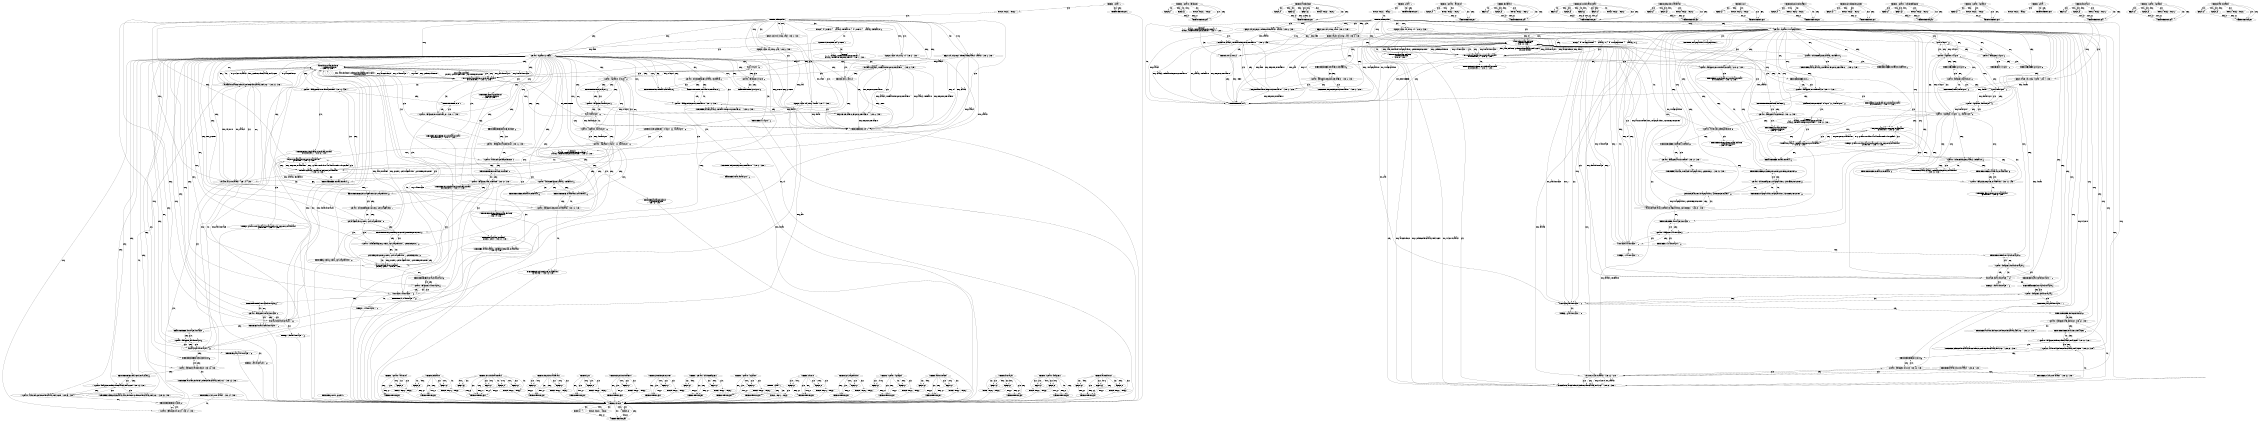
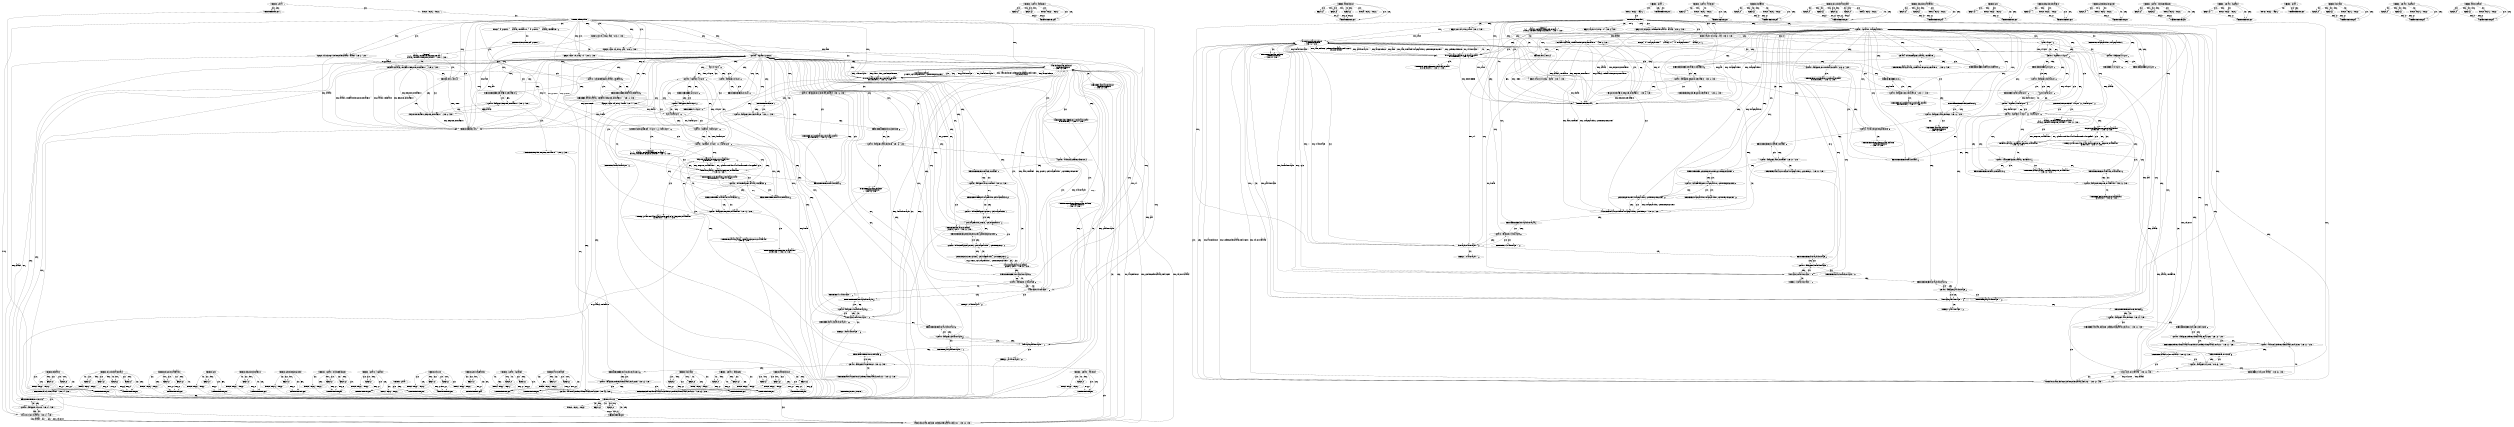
edge "(<operator>.logicalNot,!process_)" -> "<(<operator>.fieldAccess,base::BindOnce)<SUB>23</SUB>>": removed, label "CDG:"
edge "(<operator>.logicalNot,!storage_partition_)" -> "<(std.move,std::move(callback))<SUB>23</SUB>>": label "CDG: " -> "AST: "
node "(IDENTIFIER,process_,process_->GetStoragePartition())": removed
edge "<(std.move,std::move(callback))<SUB>23</SUB>>" -> "<(<operator>.fieldAccess,std::move)<SUB>23</SUB>>": now "<(IDENTIFIER,callback,std::move(callback))<SUB>23</SUB>>" -> "<(<operator>.fieldAccess,std::move)<SUB>23</SUB>>"
edge "<(<operator>.fieldAccess,std::move)<SUB>24</SUB>>" -> "<(std.move,std::move(callback))<SUB>24</SUB>>": added, label "CFG:"
